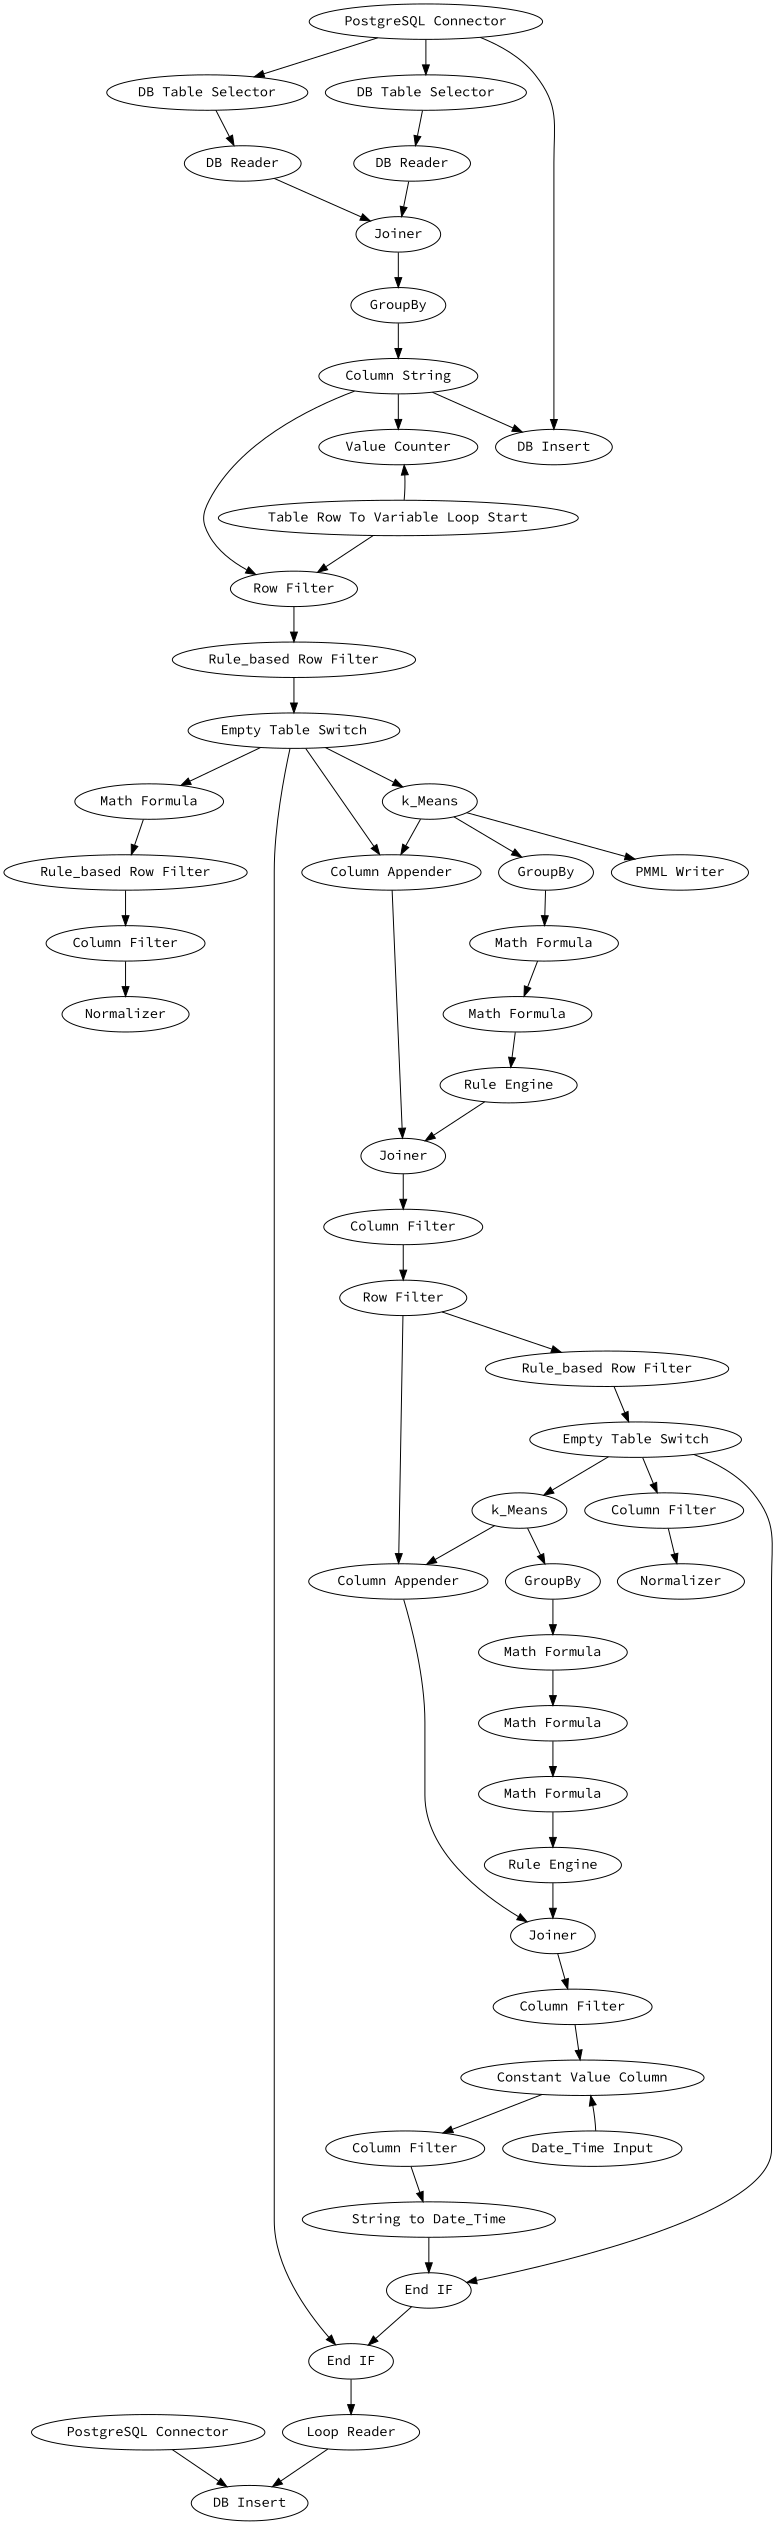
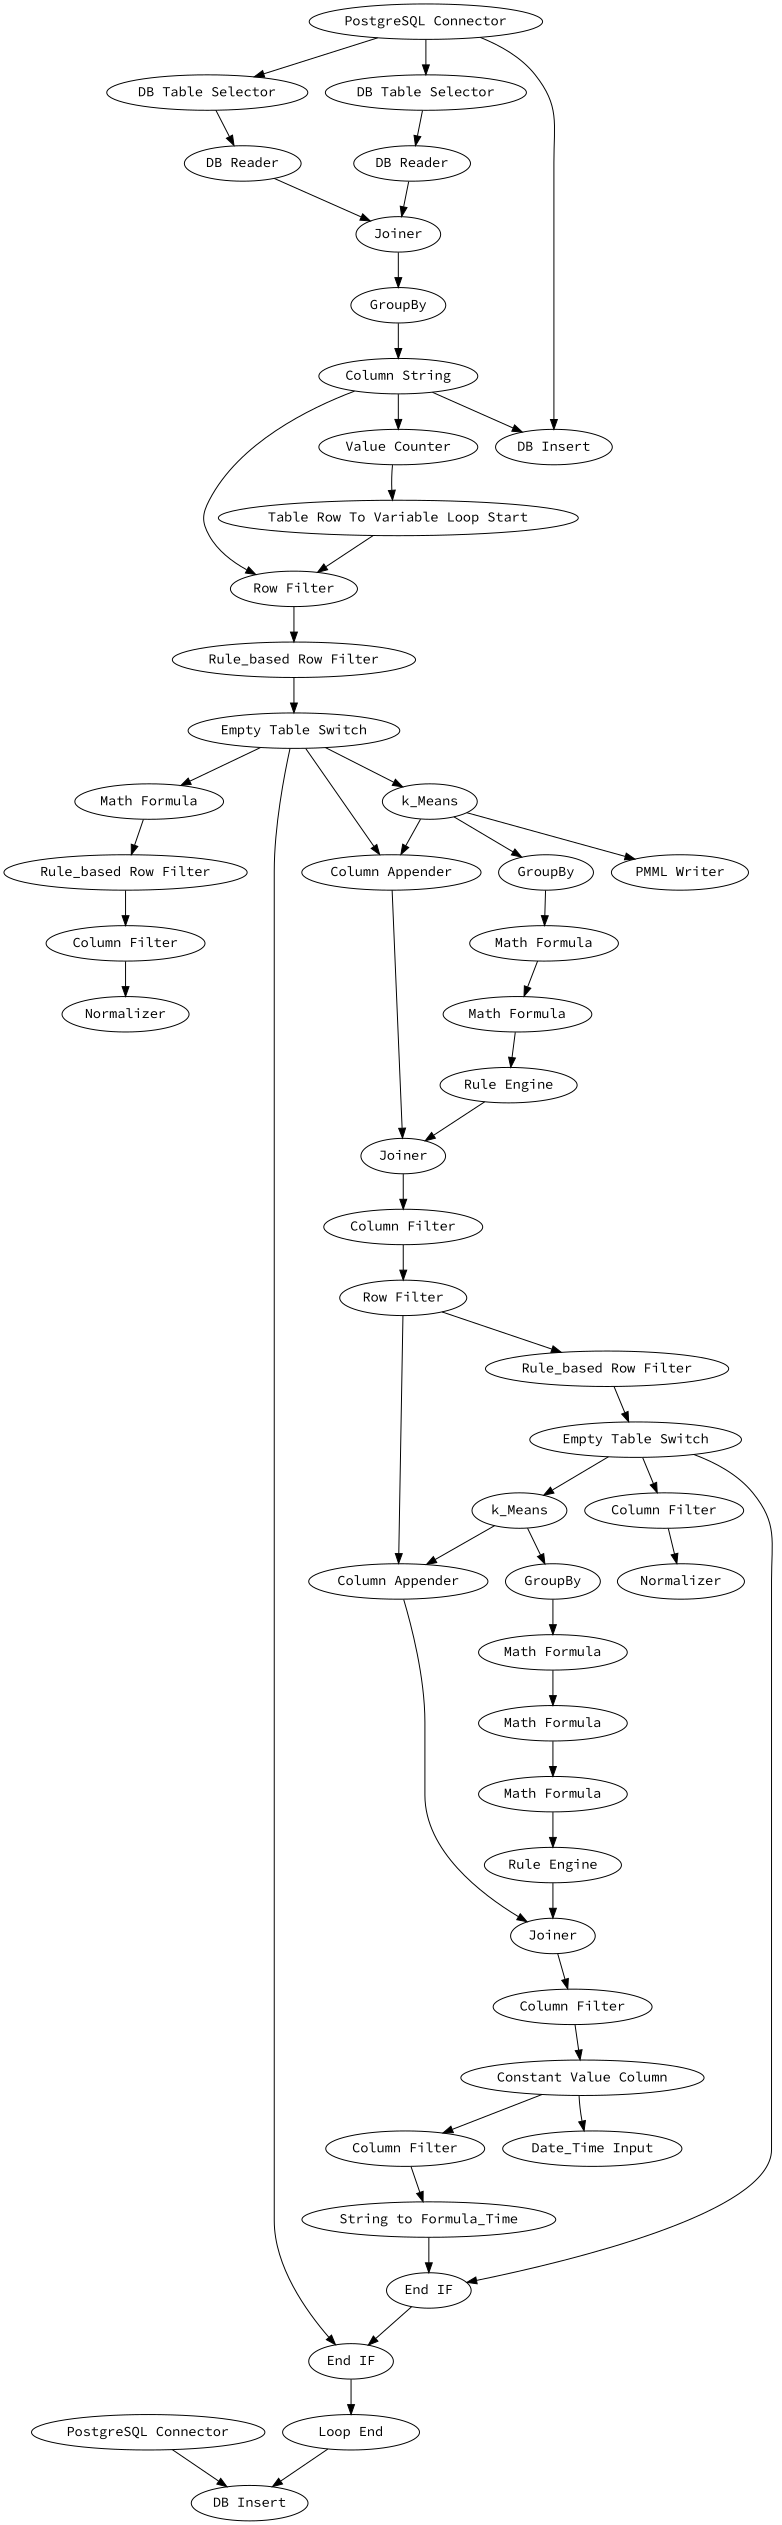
edge "Table Row To Variable Loop Start" -> "Value Counter": reversed
edge "Date_Time Input" -> "Constant Value Column": reversed
node "String to Date_Time": label "String to Date_Time" -> "String to Formula_Time"
node "Loop Reader": label "Loop Reader" -> "Loop End"
